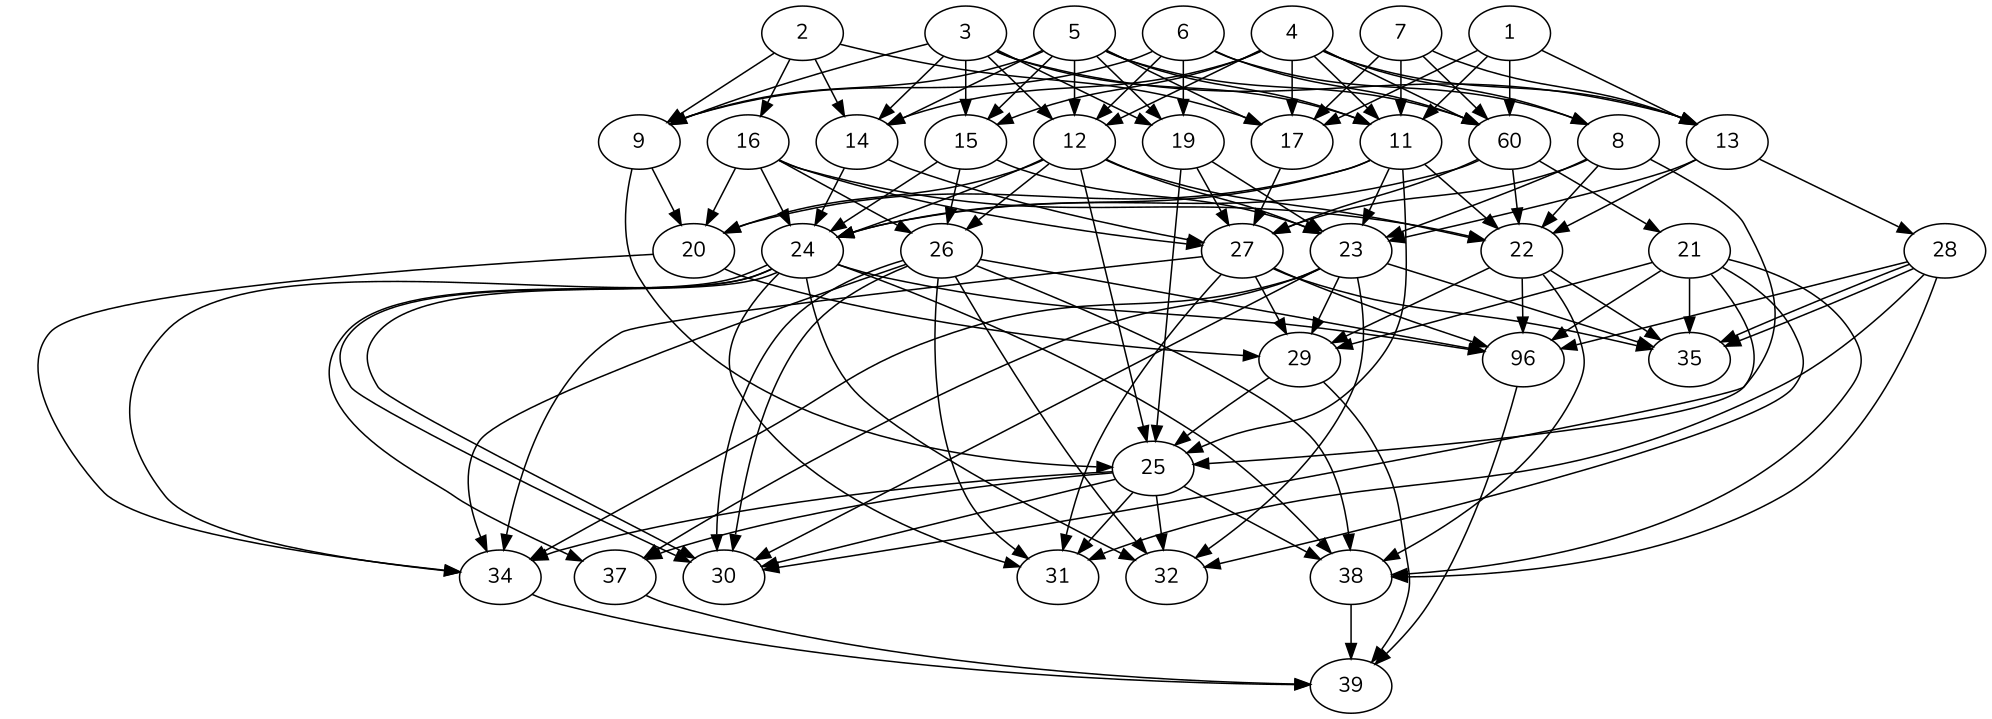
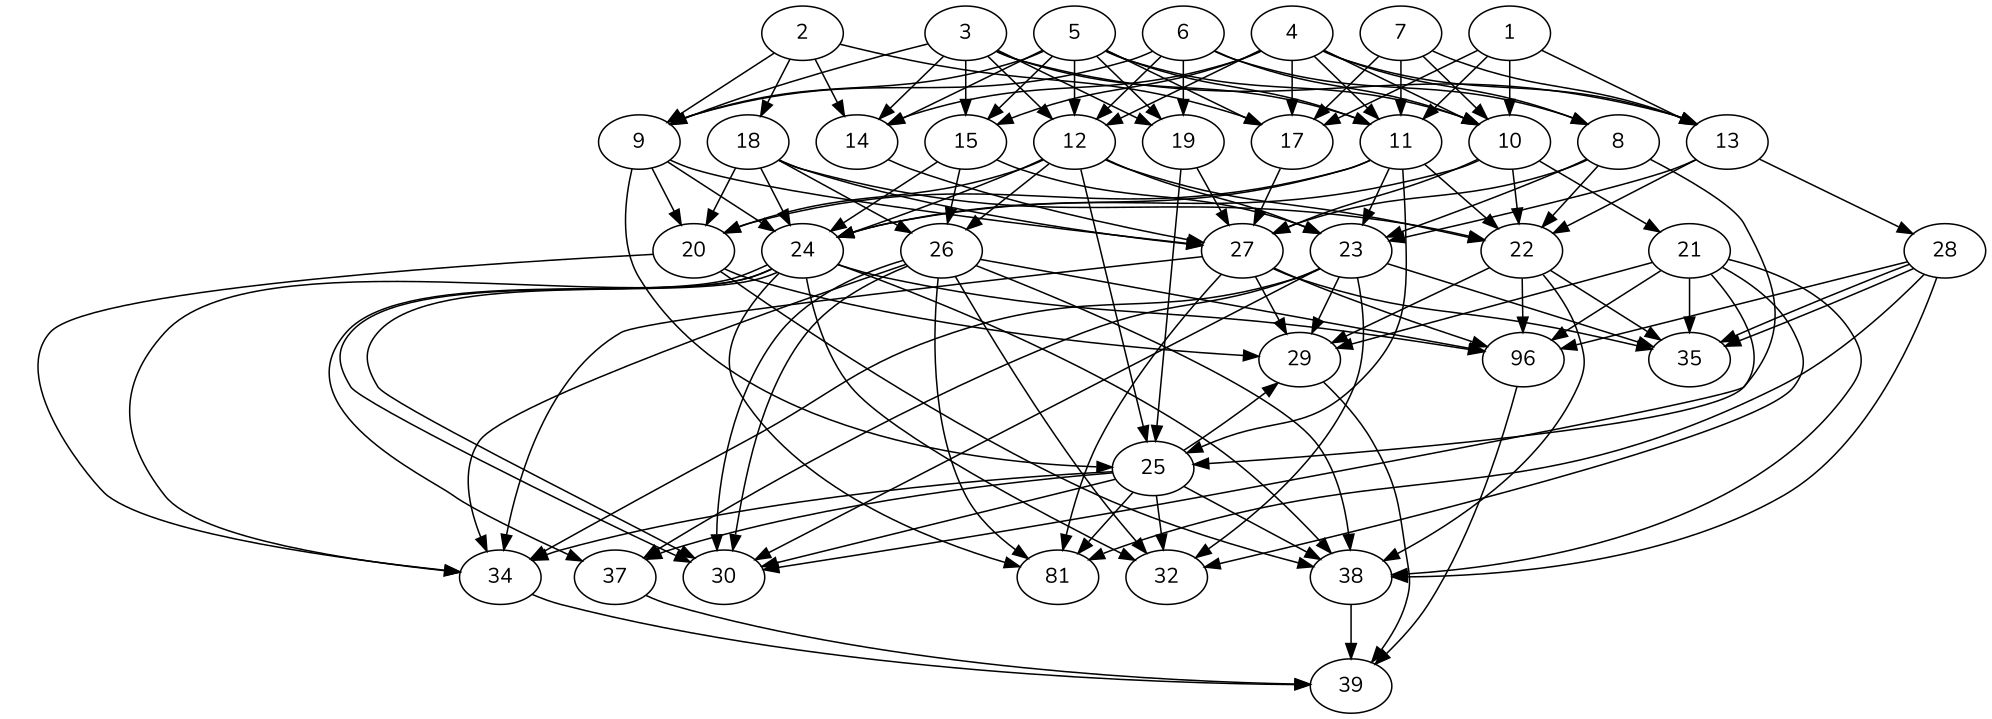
node "16": label "16" -> "18"
node "60": label "60" -> "10"
edge "19" -> "23": removed
edge "14" -> "24": now "9" -> "24"
edge "9" -> "27": added
edge "29" -> "25": reversed
edge "20" -> "38": added
node "31": label "31" -> "81"
